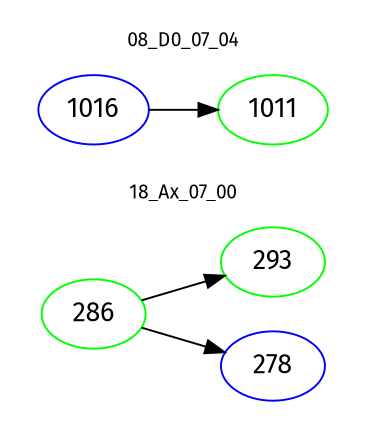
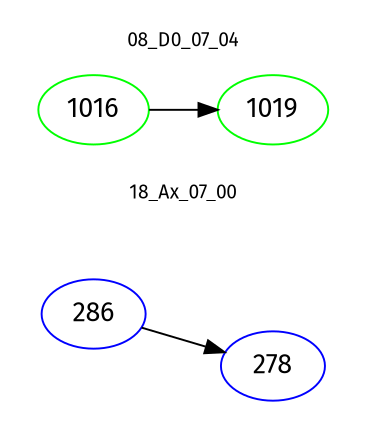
node "1016": color blue -> green
node "1011": label "1011" -> "1019"
node "293": removed
node "286": color green -> blue
